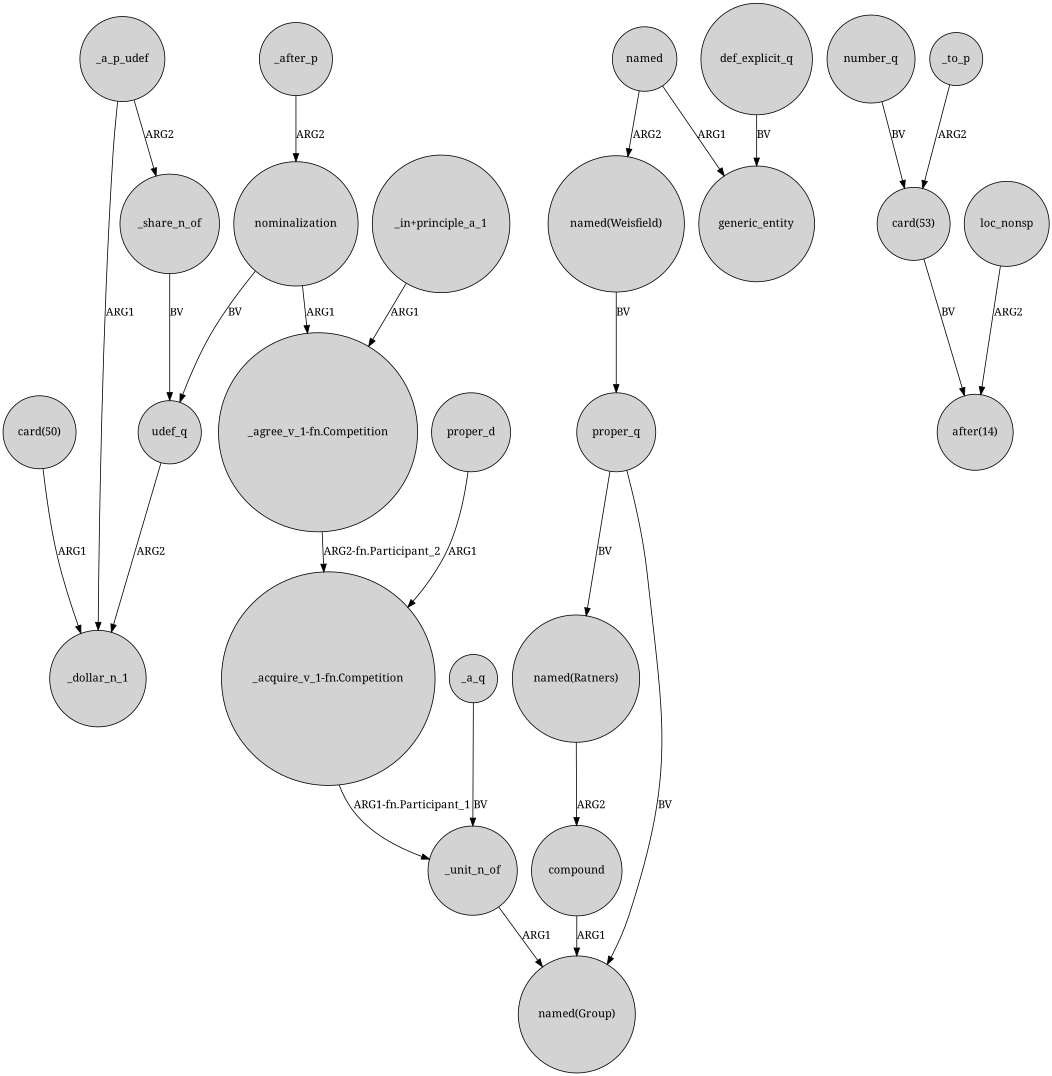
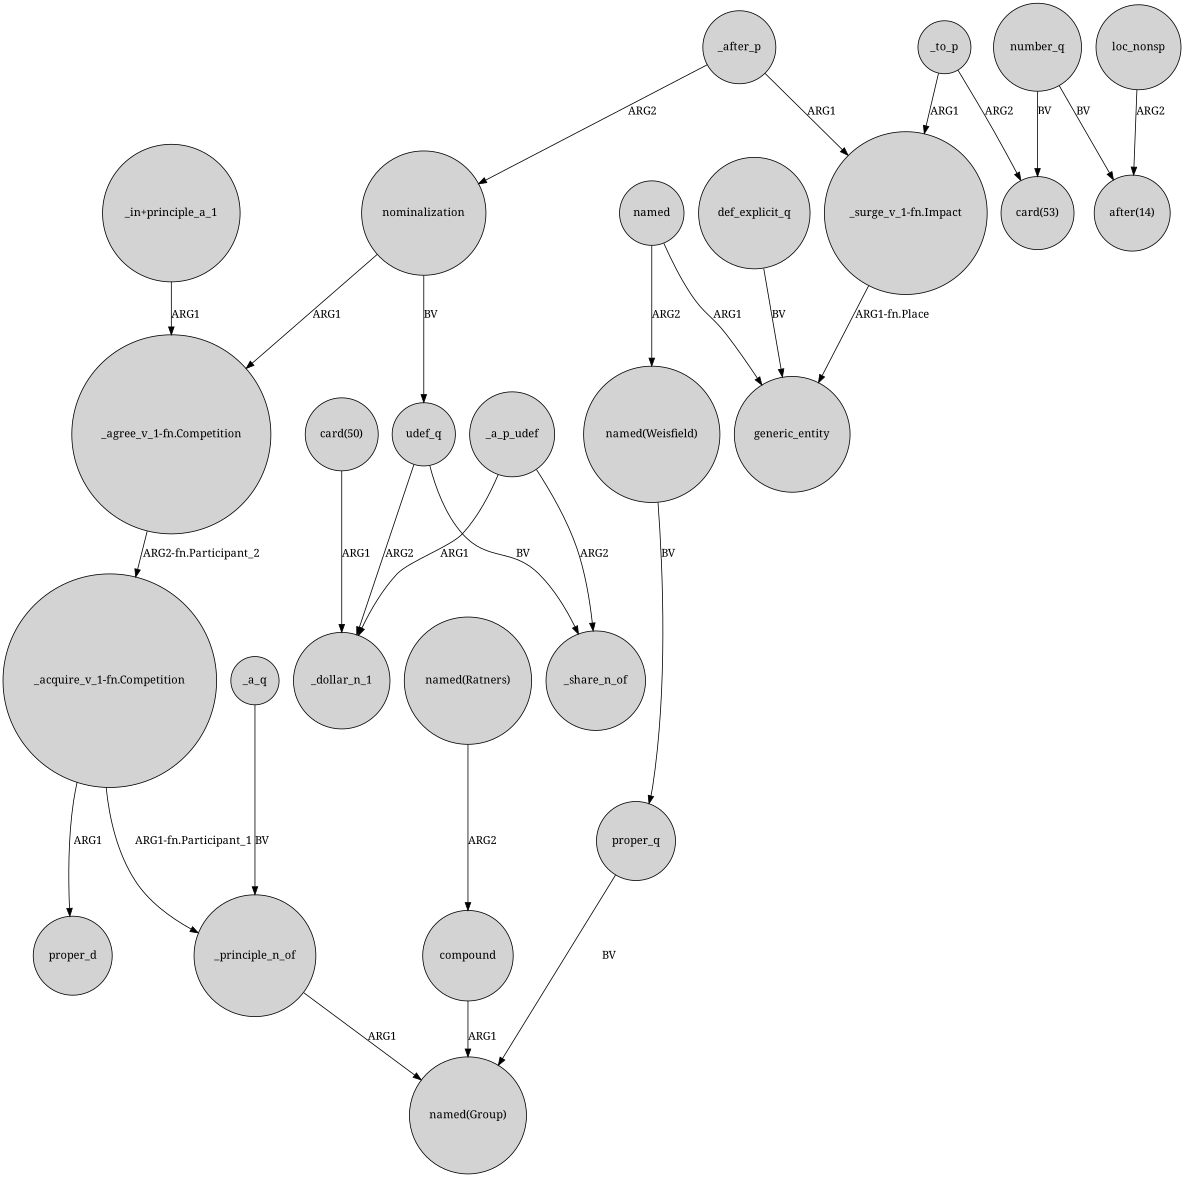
node "_surge_v_1-fn.Impact": added
edge "card(53)" -> "after(14)": now "number_q" -> "after(14)"
edge "_share_n_of" -> "udef_q": reversed
edge "proper_q" -> "named(Ratners)": removed, label "BV"
edge "proper_d" -> "_acquire_v_1-fn.Competition": reversed
node "_unit_n_of": label "_unit_n_of" -> "_principle_n_of"
